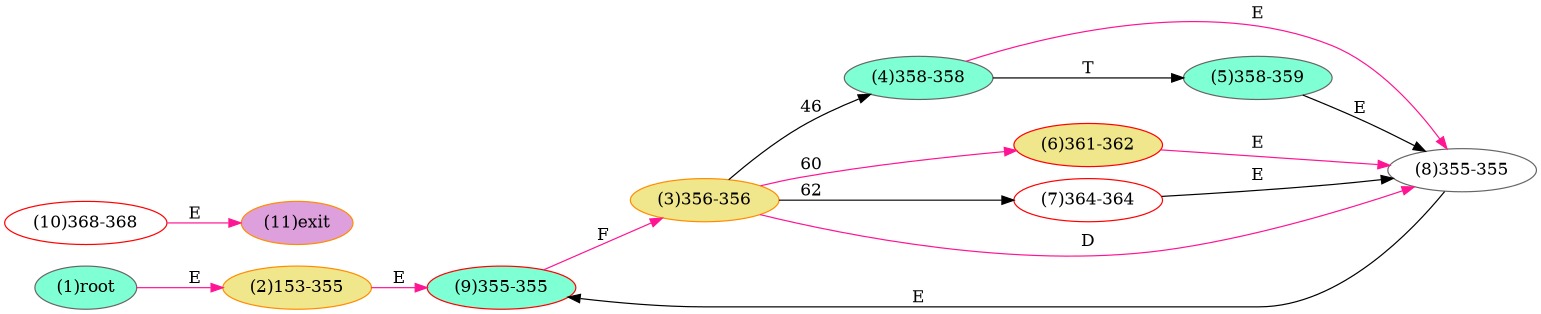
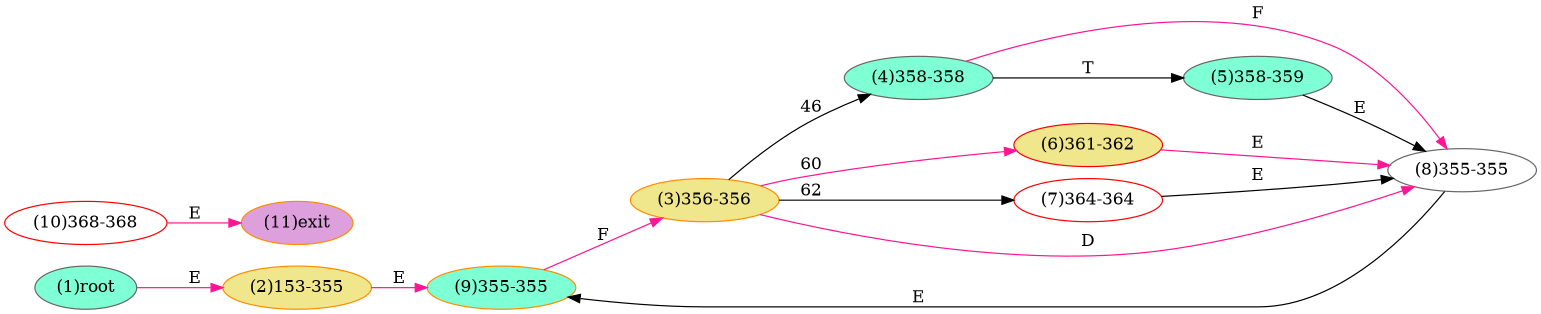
edge "(4)358-358" -> "(8)355-355": label "E" -> "F"
node "(9)355-355": color red -> darkorange
